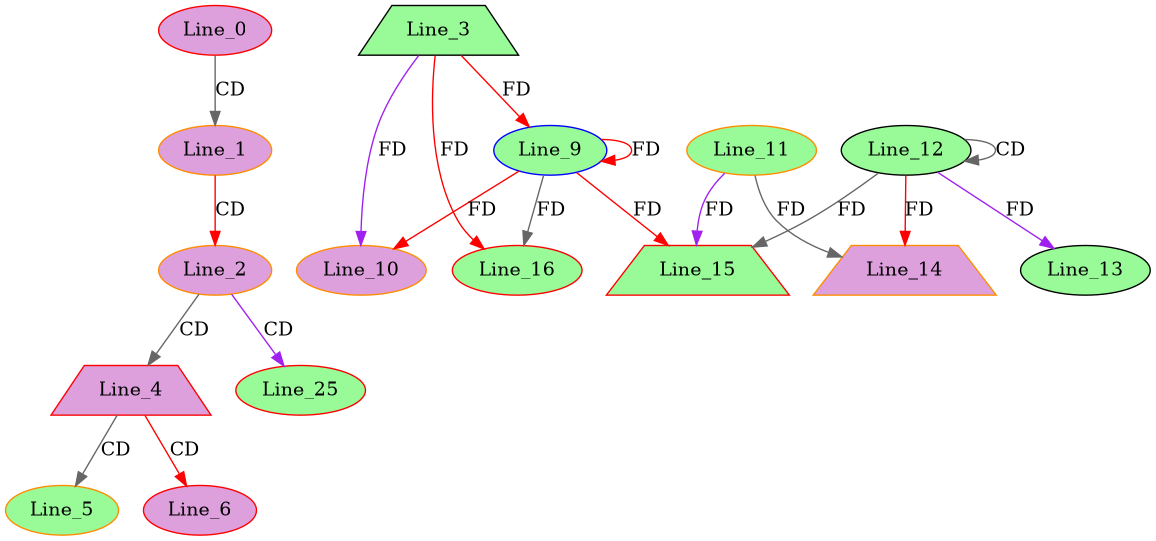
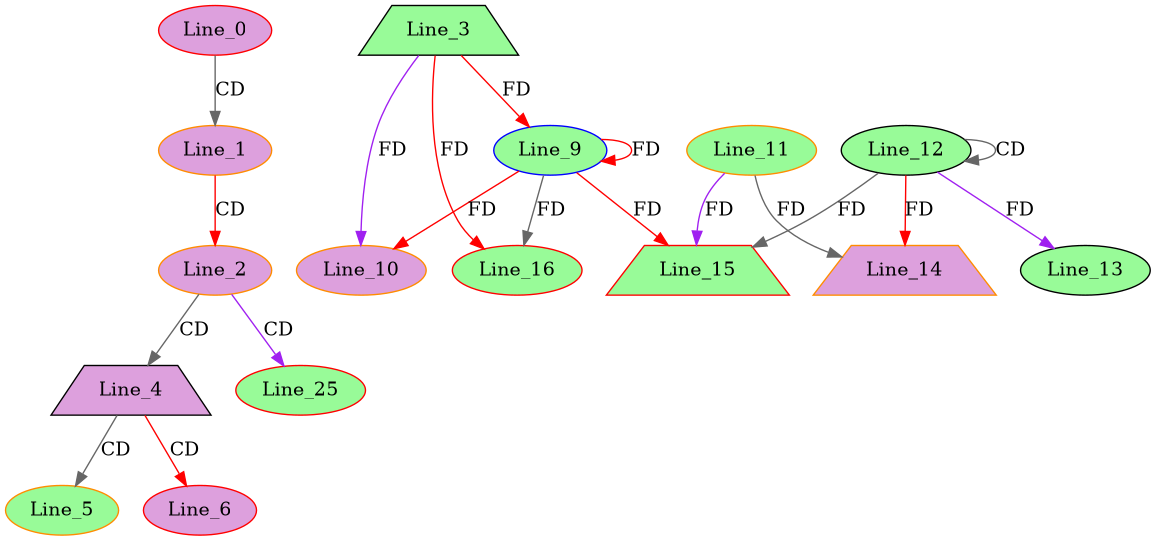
node "Line_4": color red -> black
